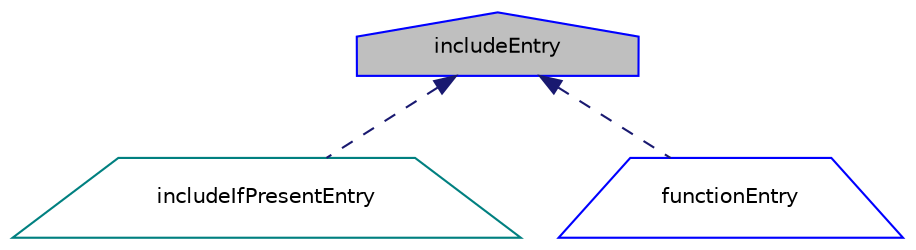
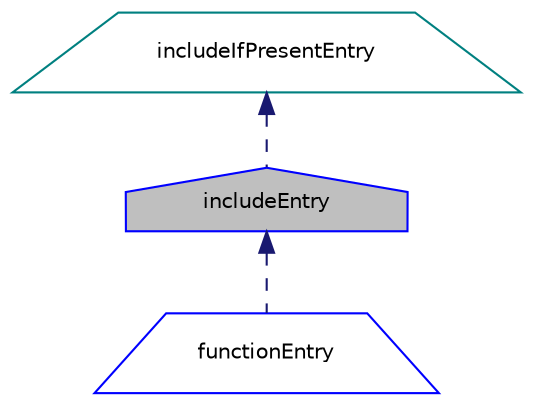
edge "includeIfPresentEntry" -> "includeEntry": reversed
